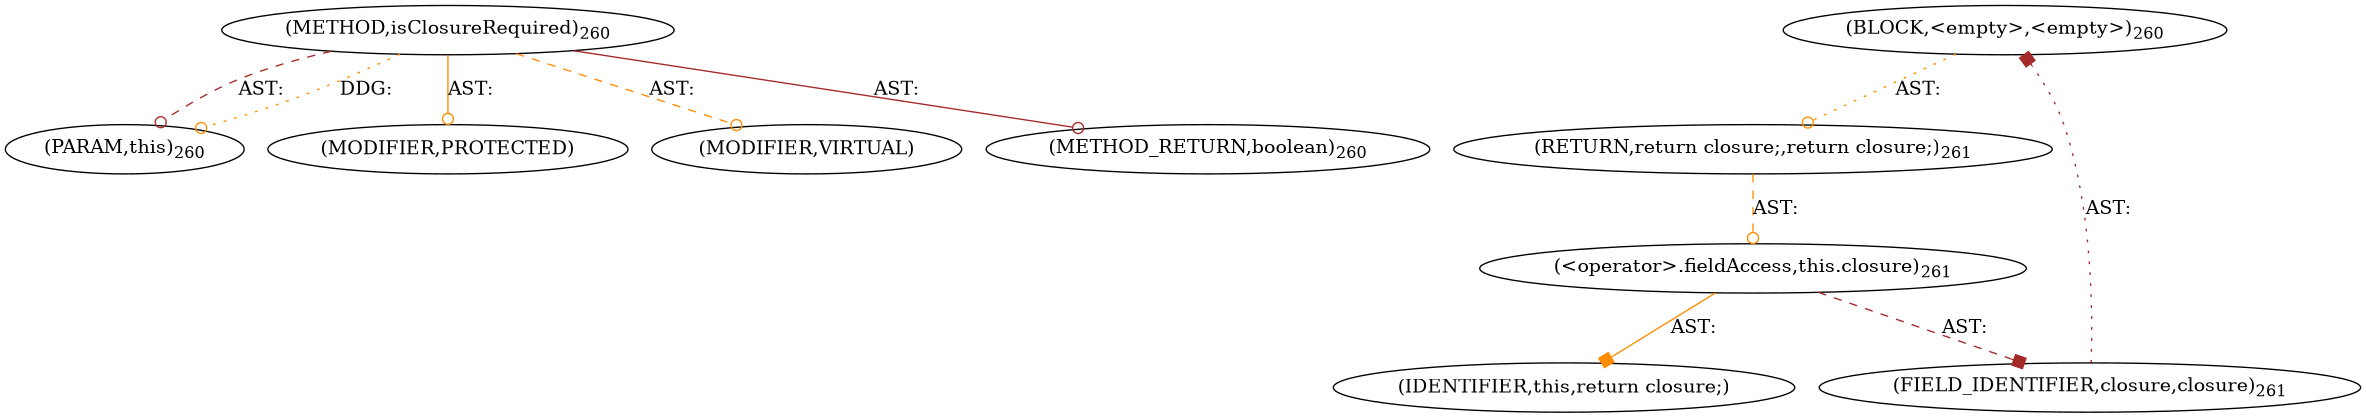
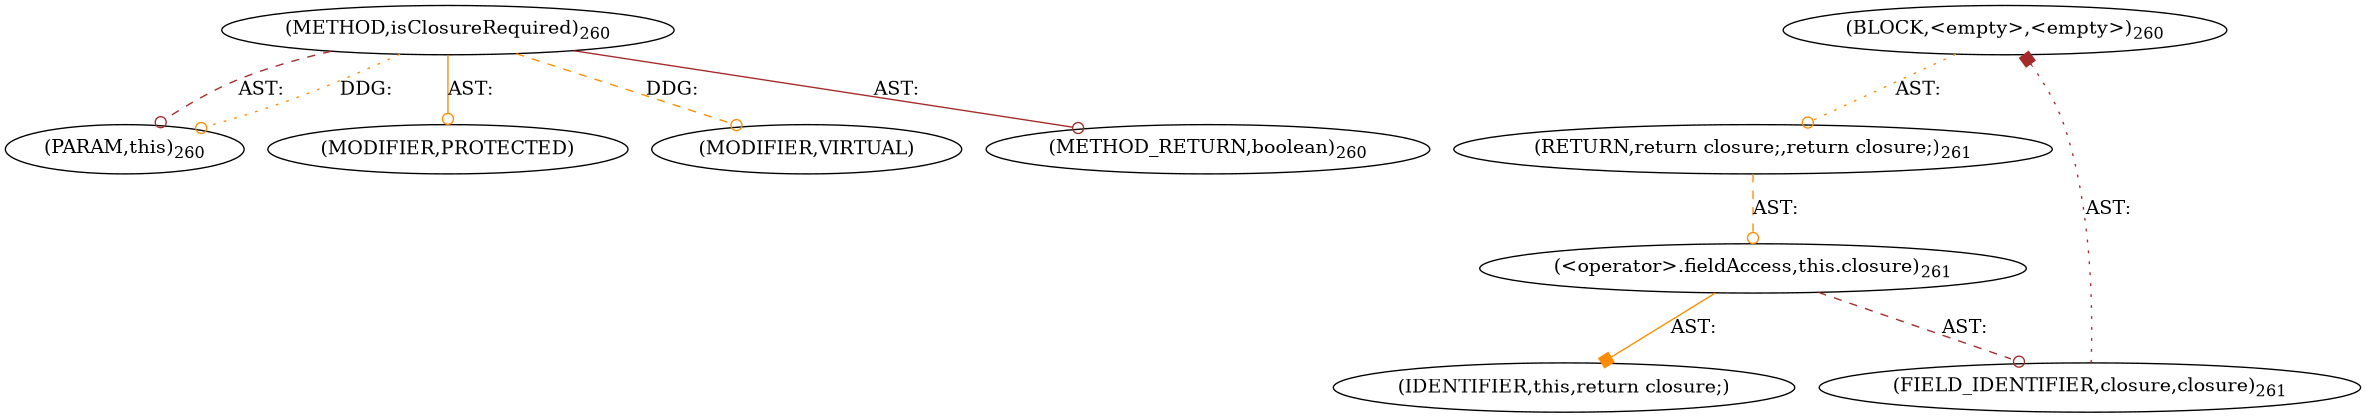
edge "(METHOD,isClosureRequired)" -> "(MODIFIER,VIRTUAL)": label "AST: " -> "DDG: "
edge "(<operator>.fieldAccess,this.closure)" -> "(FIELD_IDENTIFIER,closure,closure)": arrowhead box -> odot
